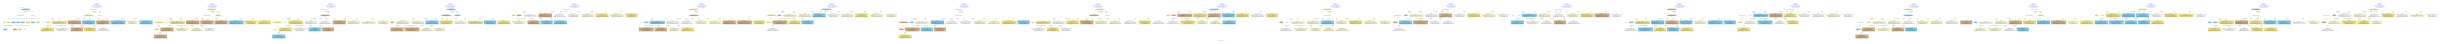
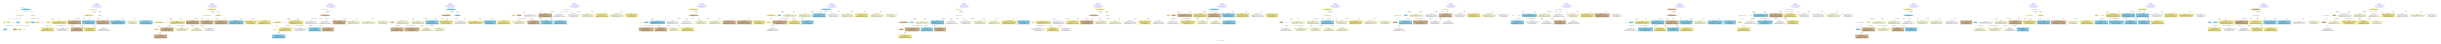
node "description": fillcolor skyblue -> white
node "credit_line": removed
